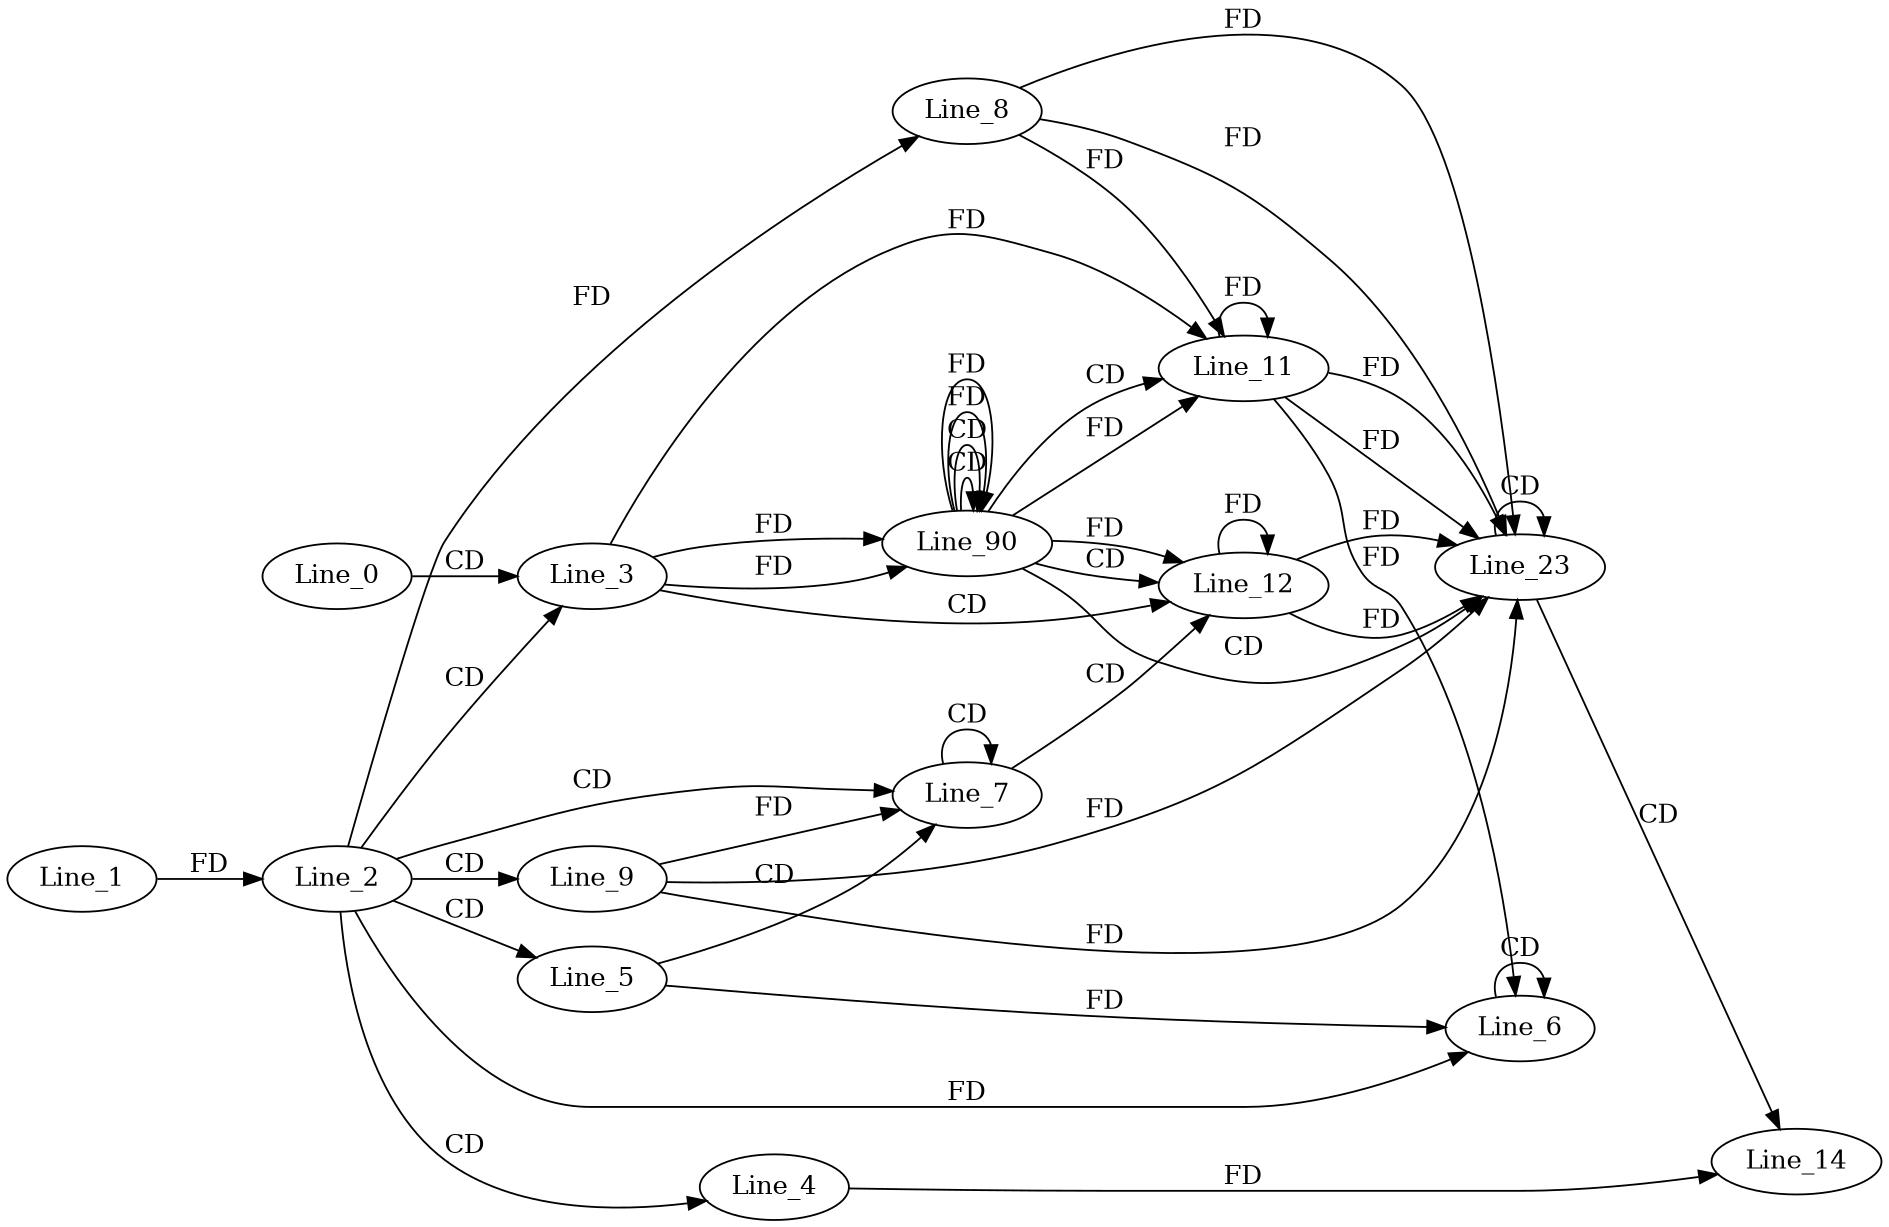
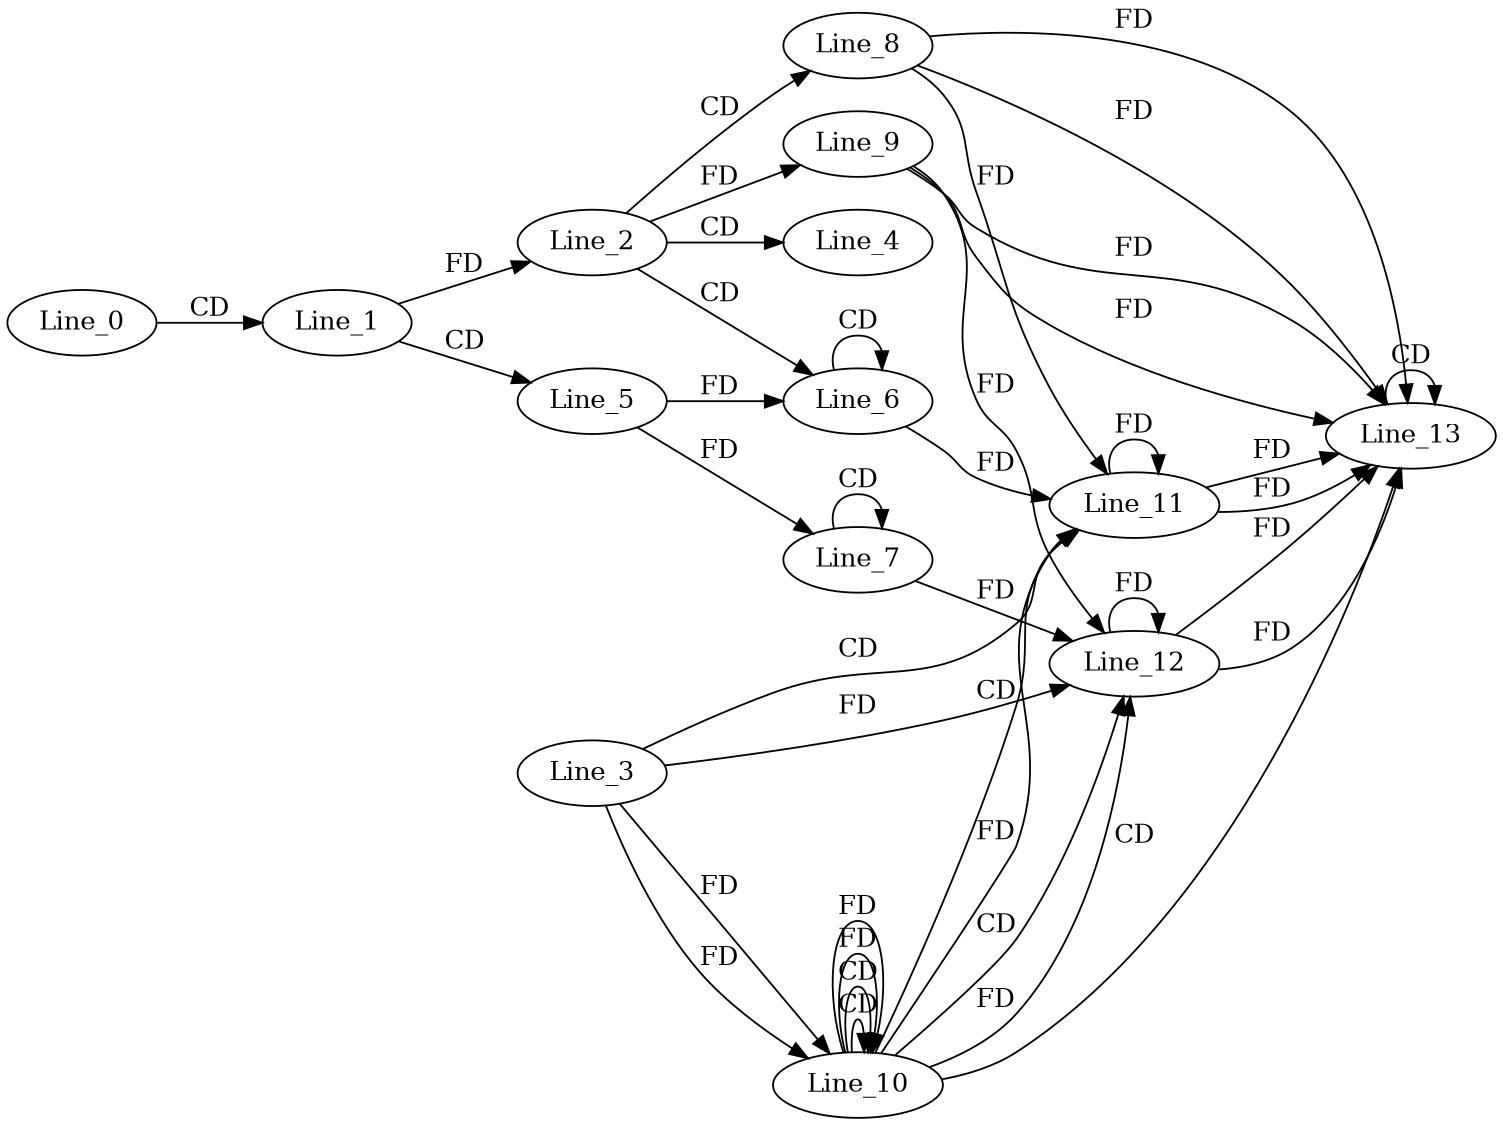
edge "Line_3" -> "Line_11": label "FD" -> "CD"
edge "Line_2" -> "Line_8": label "FD" -> "CD"
node "Line_90": label "Line_90" -> "Line_10"
node "Line_23": label "Line_23" -> "Line_13"
edge "Line_0" -> "Line_3": now "Line_0" -> "Line_1"
edge "Line_3" -> "Line_12": label "CD" -> "FD"
edge "Line_11" -> "Line_6": reversed
edge "Line_7" -> "Line_12": label "CD" -> "FD"
edge "Line_2" -> "Line_3": removed, label "CD"
edge "Line_2" -> "Line_7": removed, label "CD"
edge "Line_9" -> "Line_7": now "Line_9" -> "Line_12"
edge "Line_2" -> "Line_9": label "CD" -> "FD"
edge "Line_5" -> "Line_7": label "CD" -> "FD"
edge "Line_2" -> "Line_5": now "Line_1" -> "Line_5"
edge "Line_2" -> "Line_6": label "FD" -> "CD"
node "Line_14": removed
